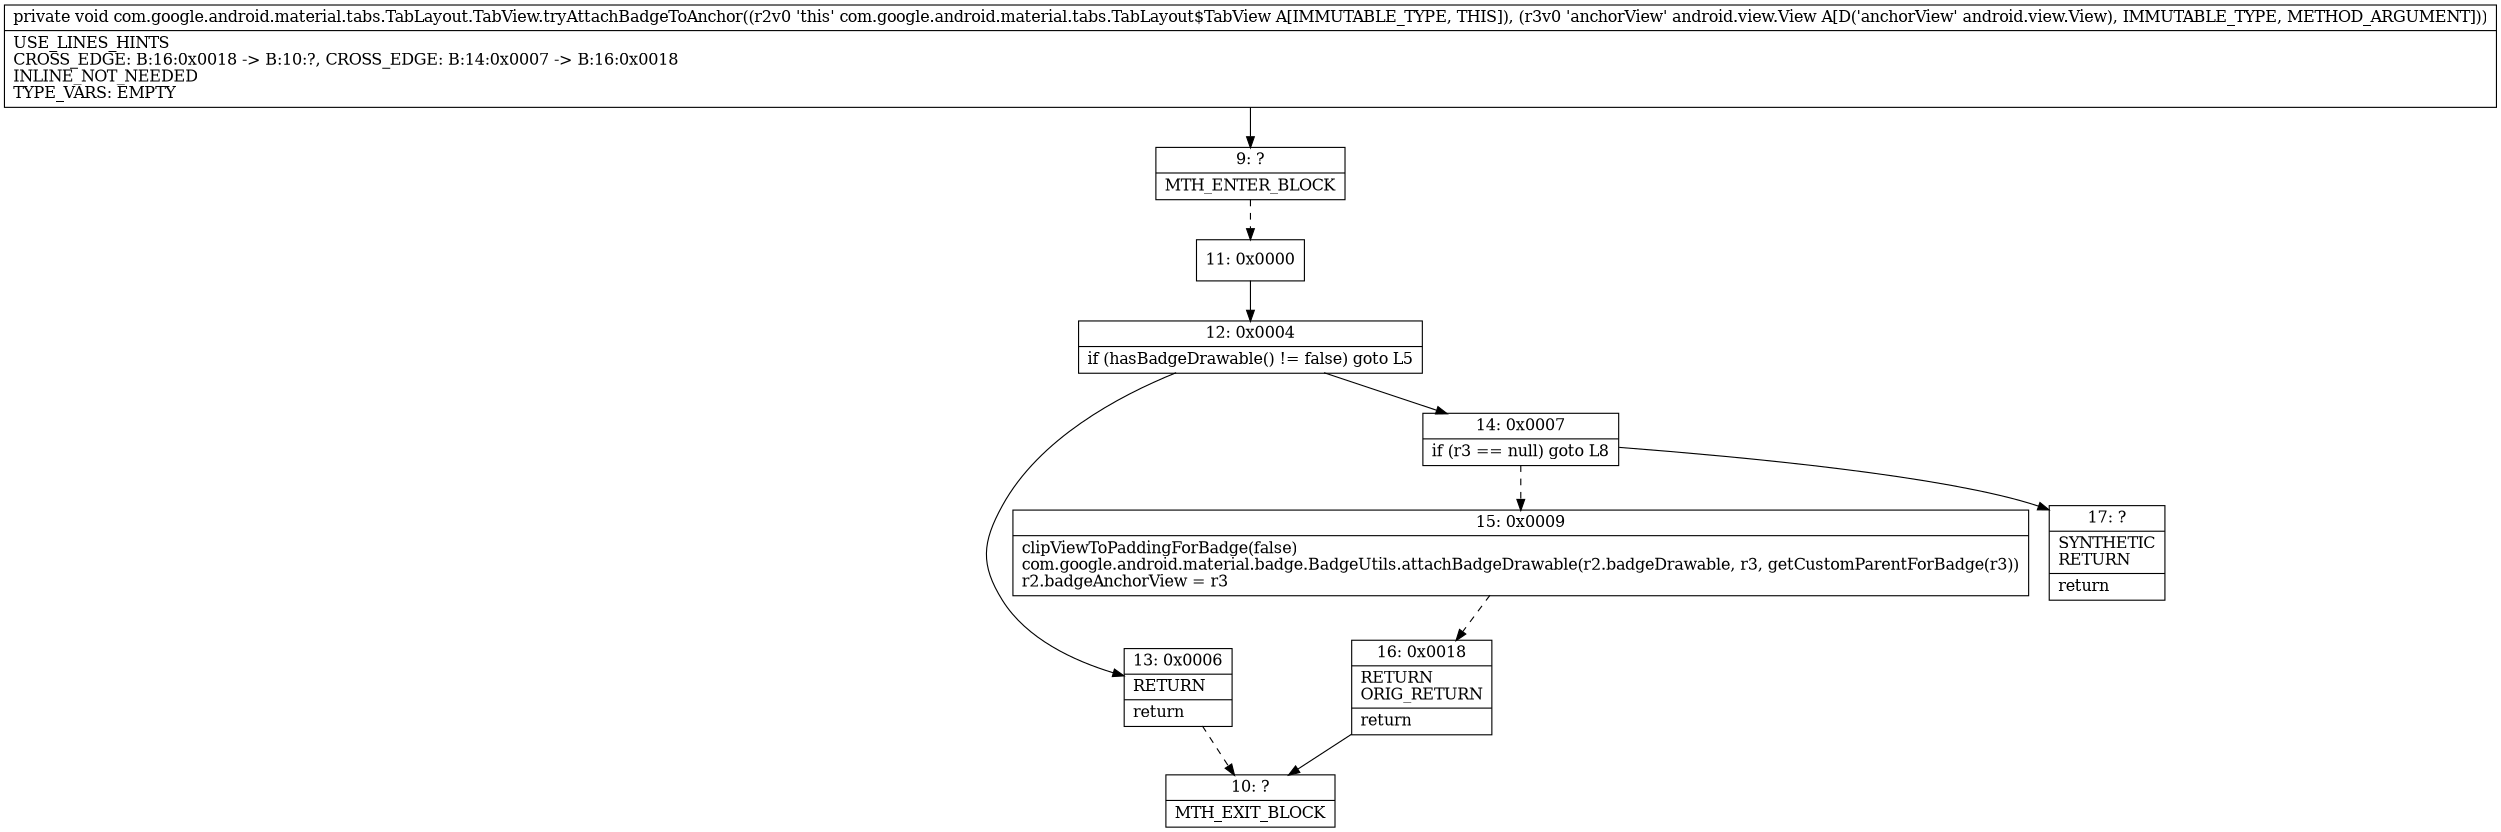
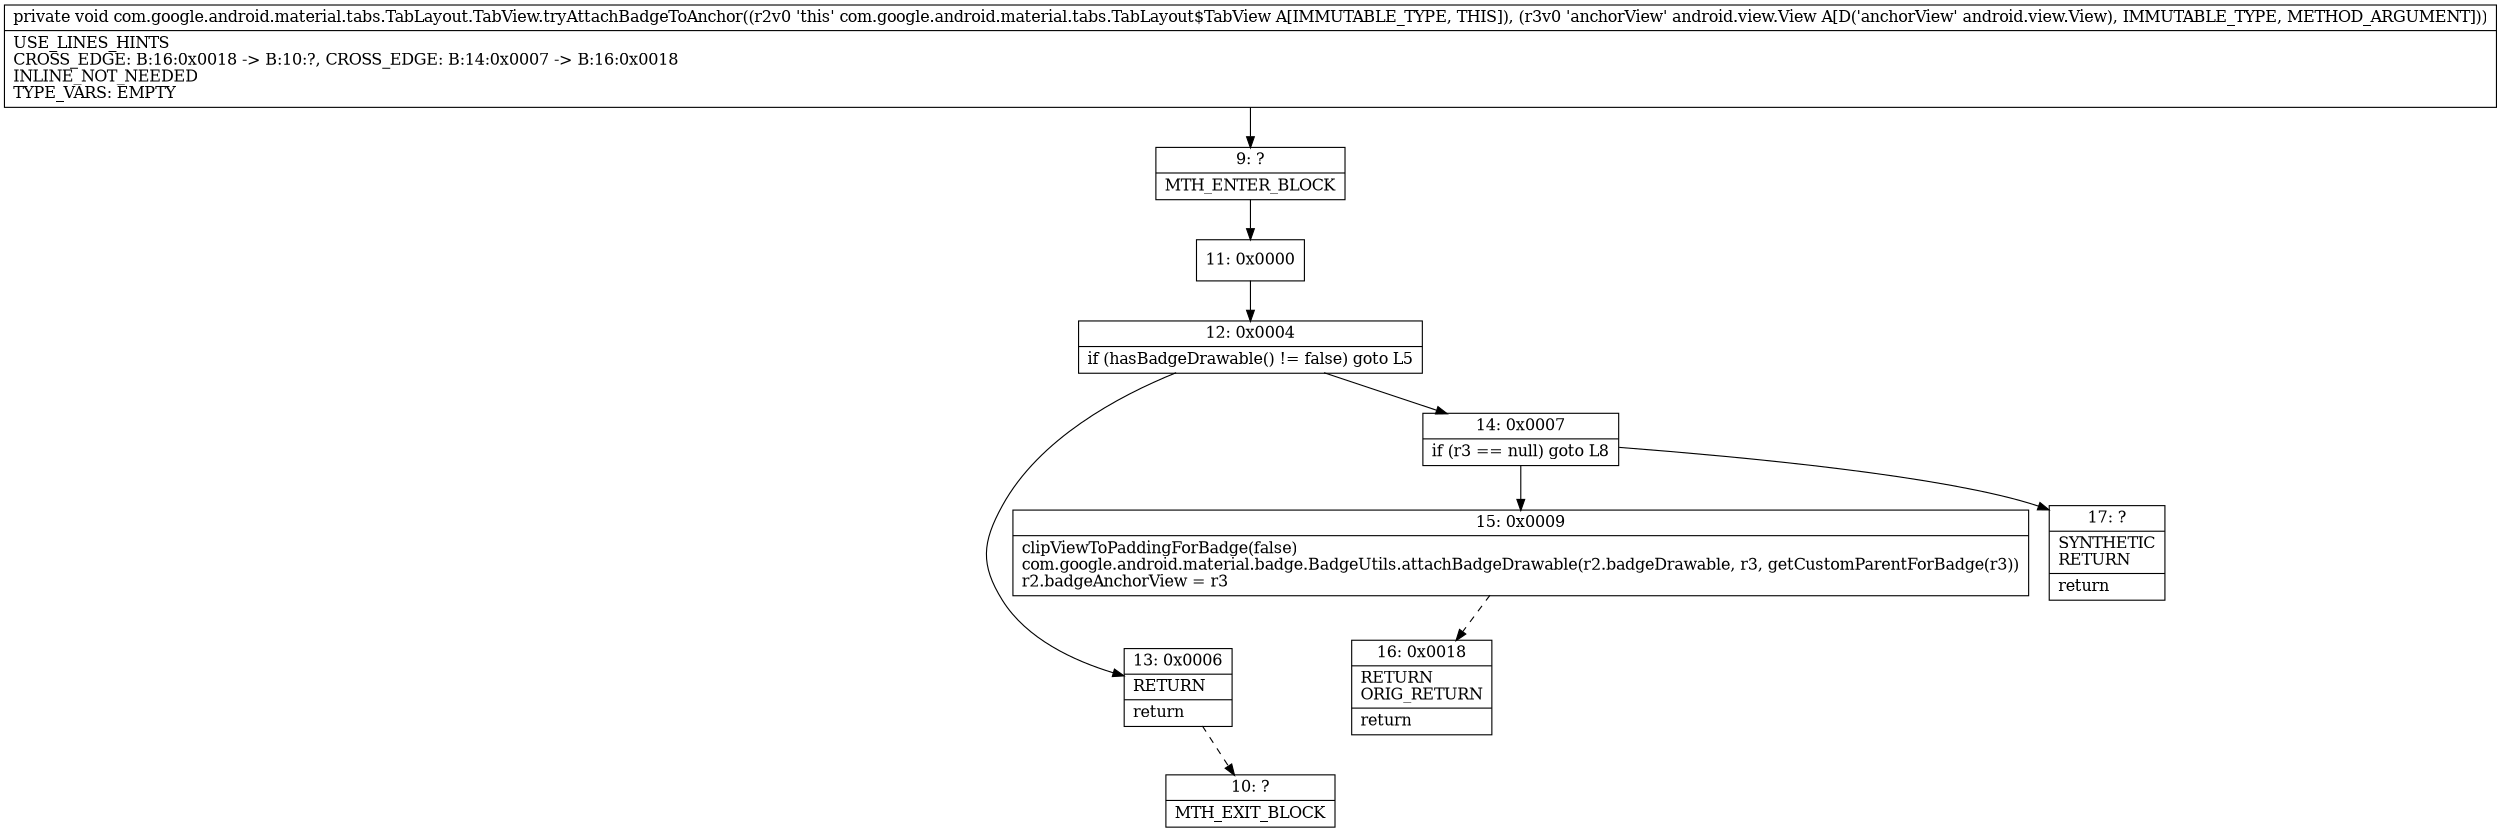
edge "9: ?" -> "11: 0x0000": style dashed -> solid
edge "14: 0x0007" -> "15: 0x0009": style dashed -> solid
edge "16: 0x0018" -> "10: ?": removed
